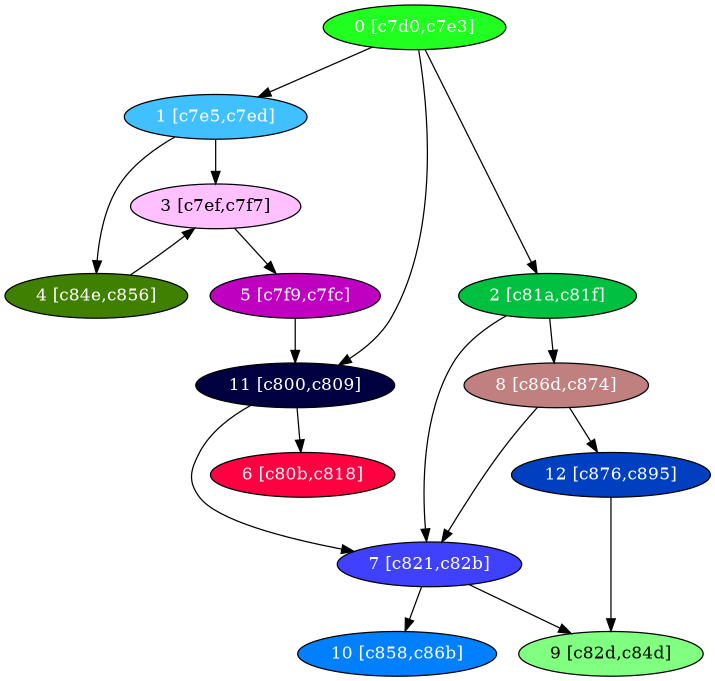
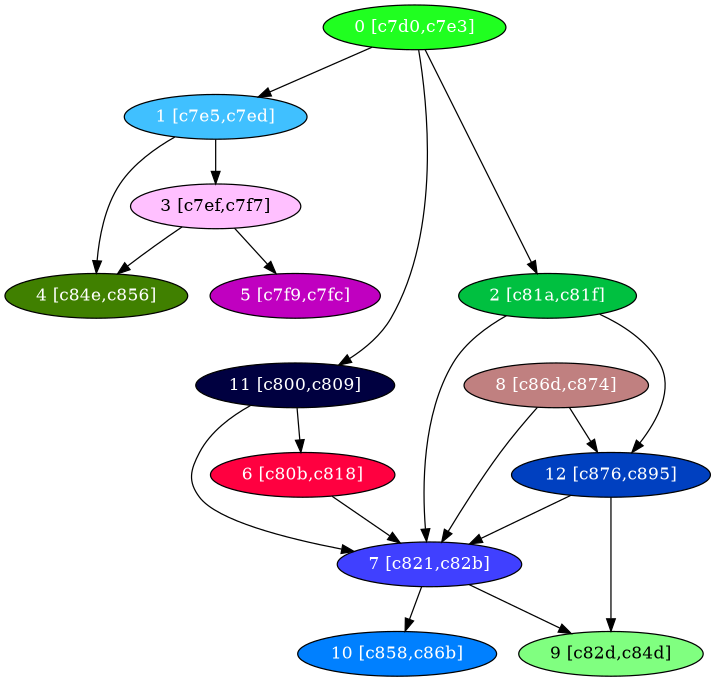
edge "4 [c84e,c856]" -> "3 [c7ef,c7f7]": reversed
edge "2 [c81a,c81f]" -> "8 [c86d,c874]": now "2 [c81a,c81f]" -> "12 [c876,c895]"
edge "5 [c7f9,c7fc]" -> "11 [c800,c809]": removed
edge "6 [c80b,c818]" -> "7 [c821,c82b]": added
edge "12 [c876,c895]" -> "7 [c821,c82b]": added
